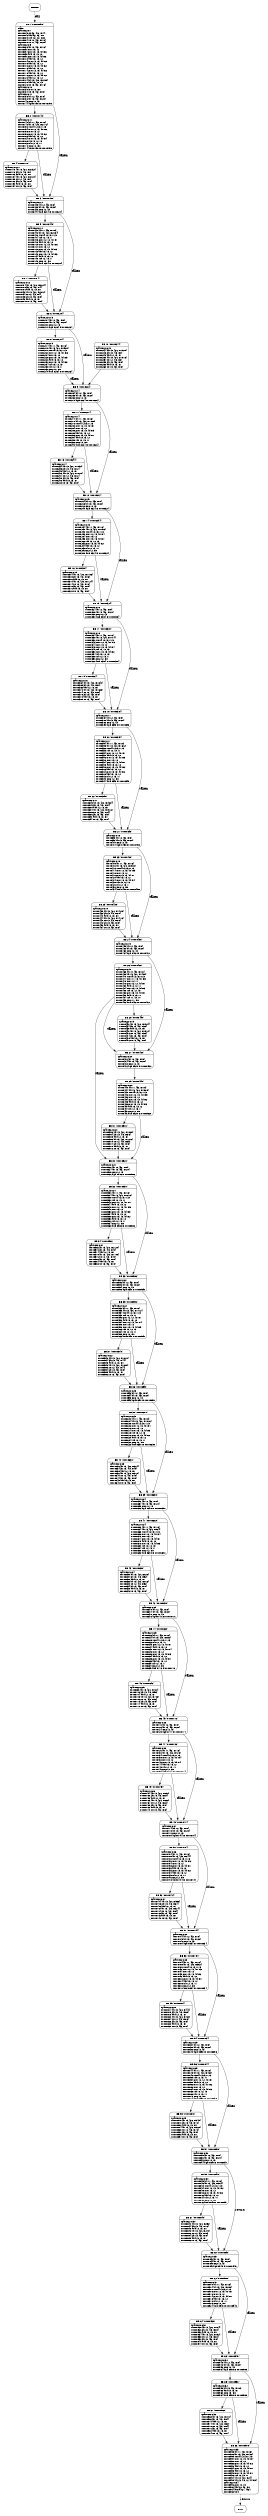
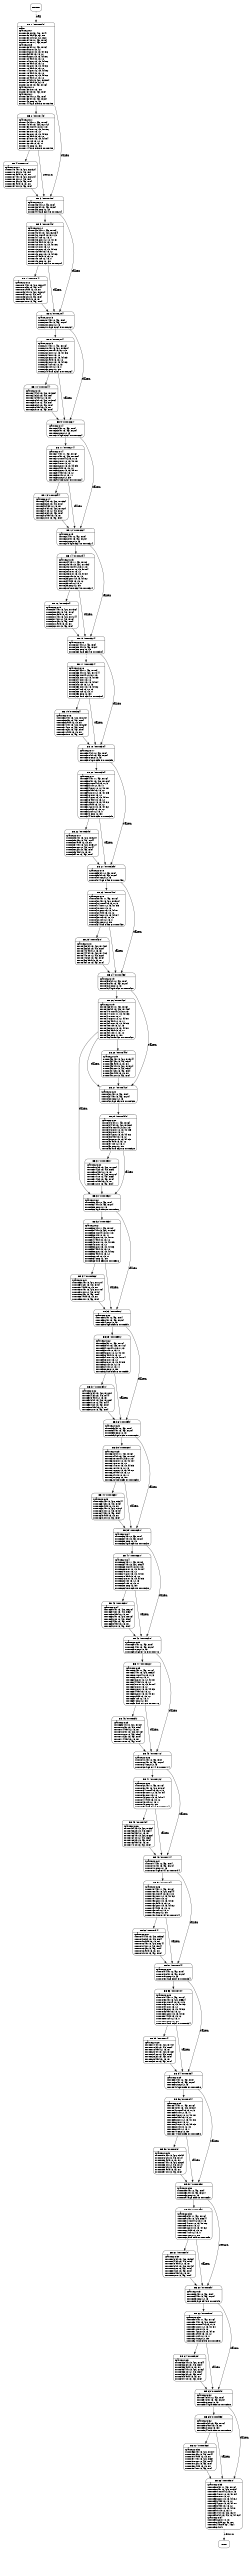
edge "BB 2 (00008148)" -> "BB 3 (00008198)": label "taken" -> "return"
edge "BB 8 (00008214)" -> "BB 10 (00008244)": added
